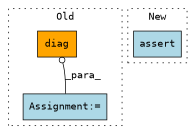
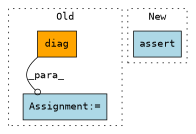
edge "Assignment:=" -> "diag": reversed
